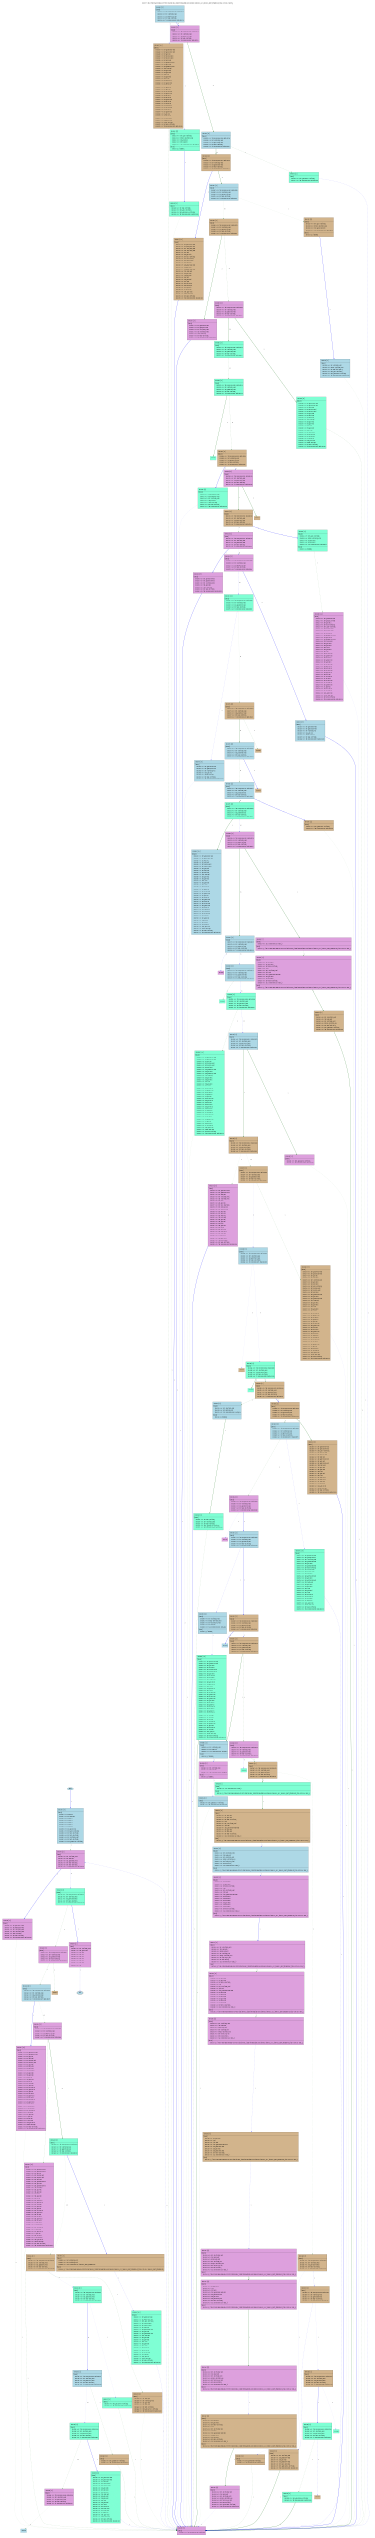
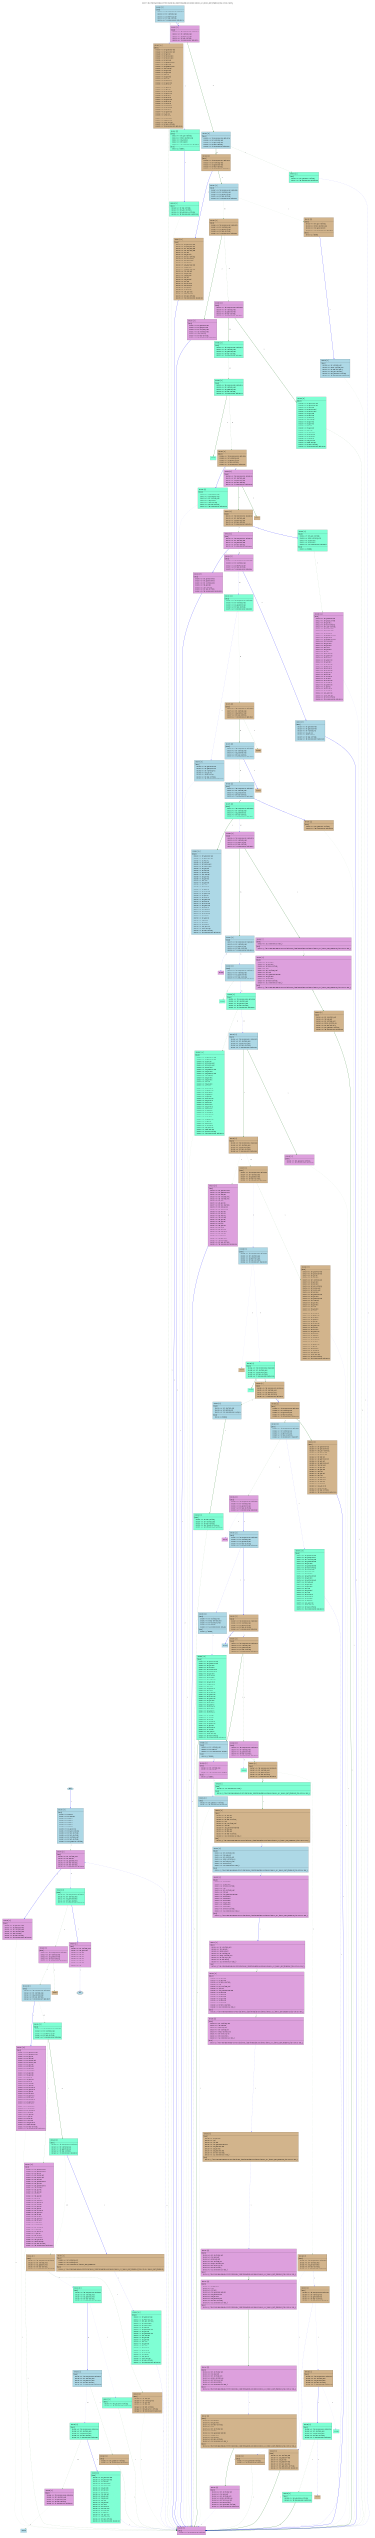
node "0x401a54 [25]": fillcolor plum -> aquamarine
